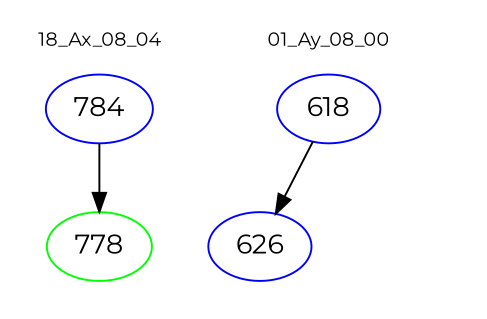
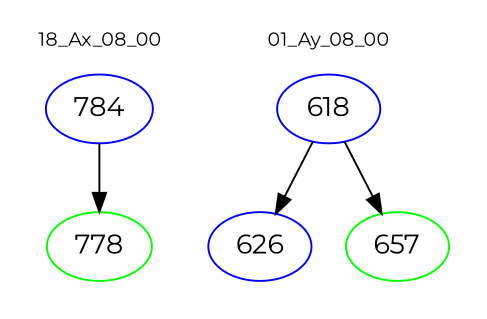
cluster "18_Ax_08_04": label "18_Ax_08_04" -> "18_Ax_08_00"
node "657": added
